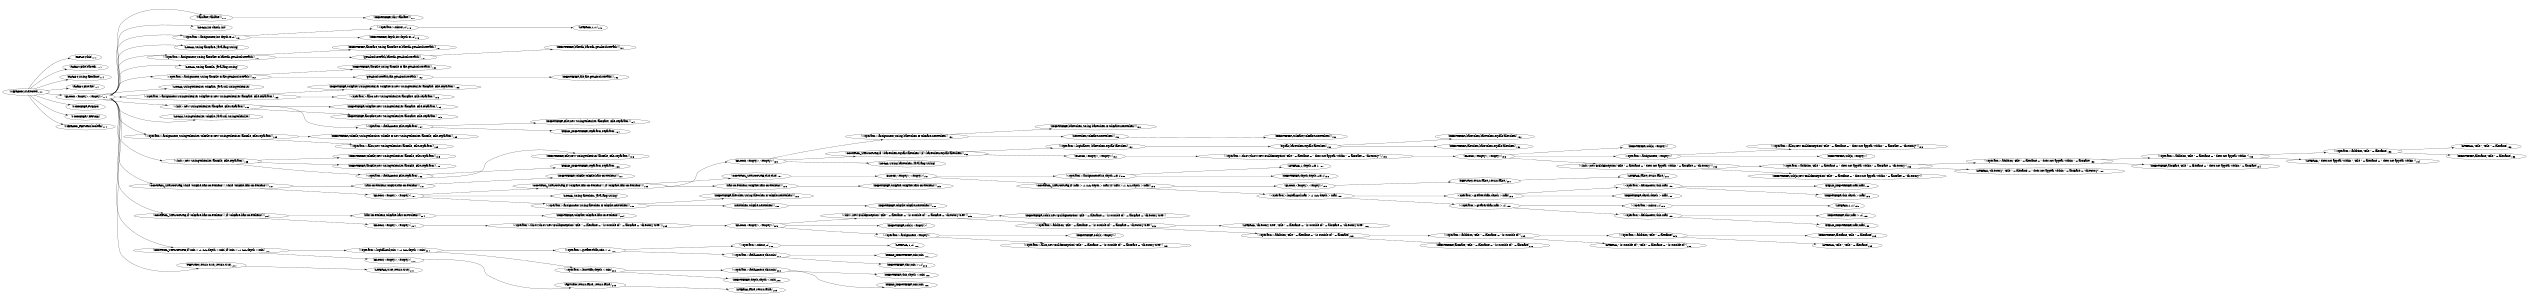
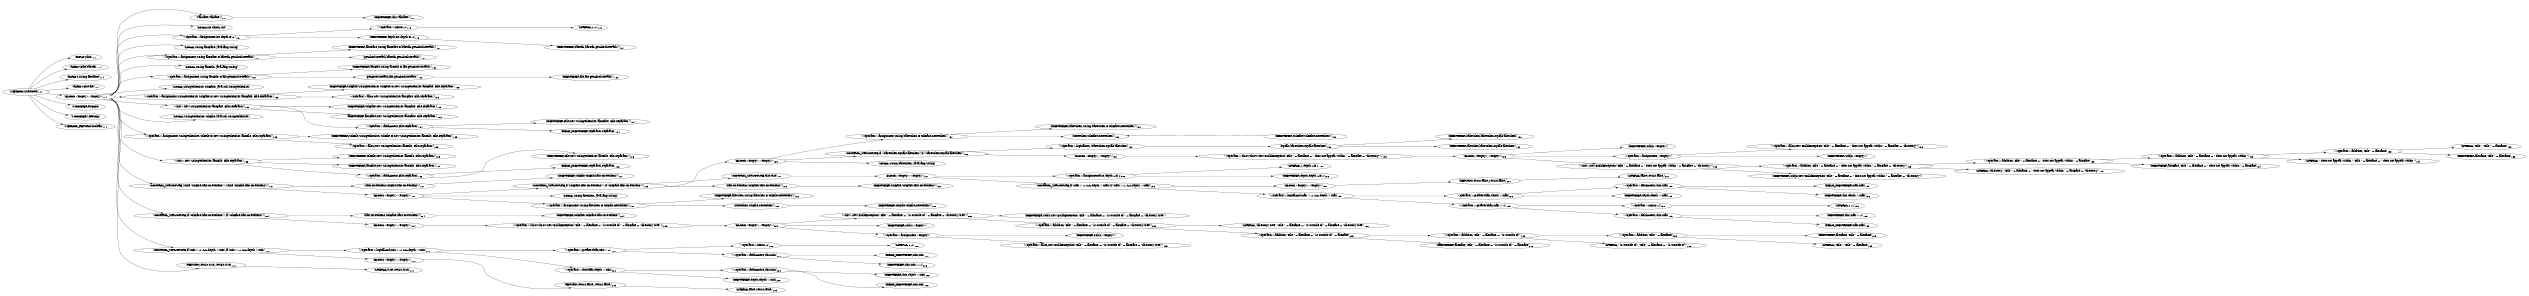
edge "(getAbsolutePath,basedir.getAbsolutePath())" -> "(IDENTIFIER,basedir,basedir.getAbsolutePath())": now "(IDENTIFIER,depth,int depth = -1)" -> "(IDENTIFIER,basedir,basedir.getAbsolutePath())"
edge "(nextToken,tokBase.nextToken())" -> "(IDENTIFIER,tokBase,tokBase.nextToken())": reversed
node "(<operator>.logicalAnd,min > -1 && depth < min)": text "204" -> "208"
